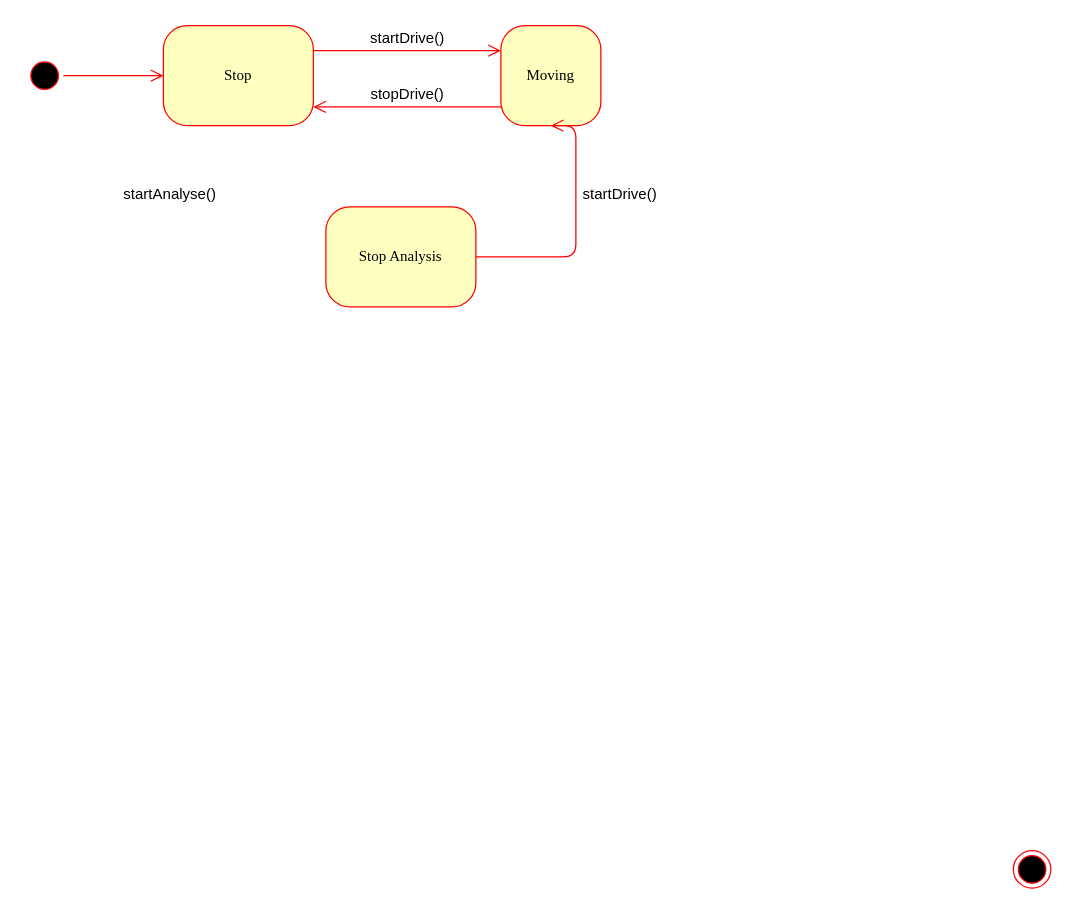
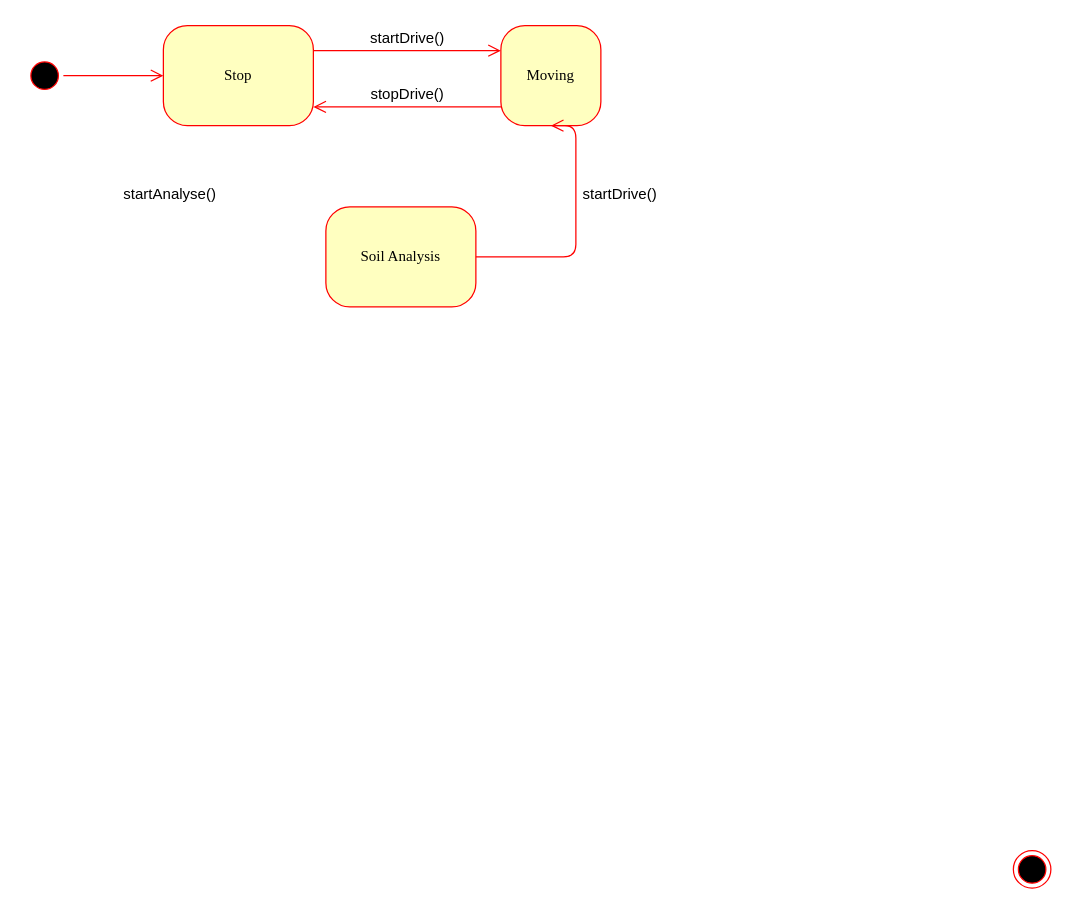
node "Stop Analysis": label "Stop Analysis" -> "Soil Analysis"
